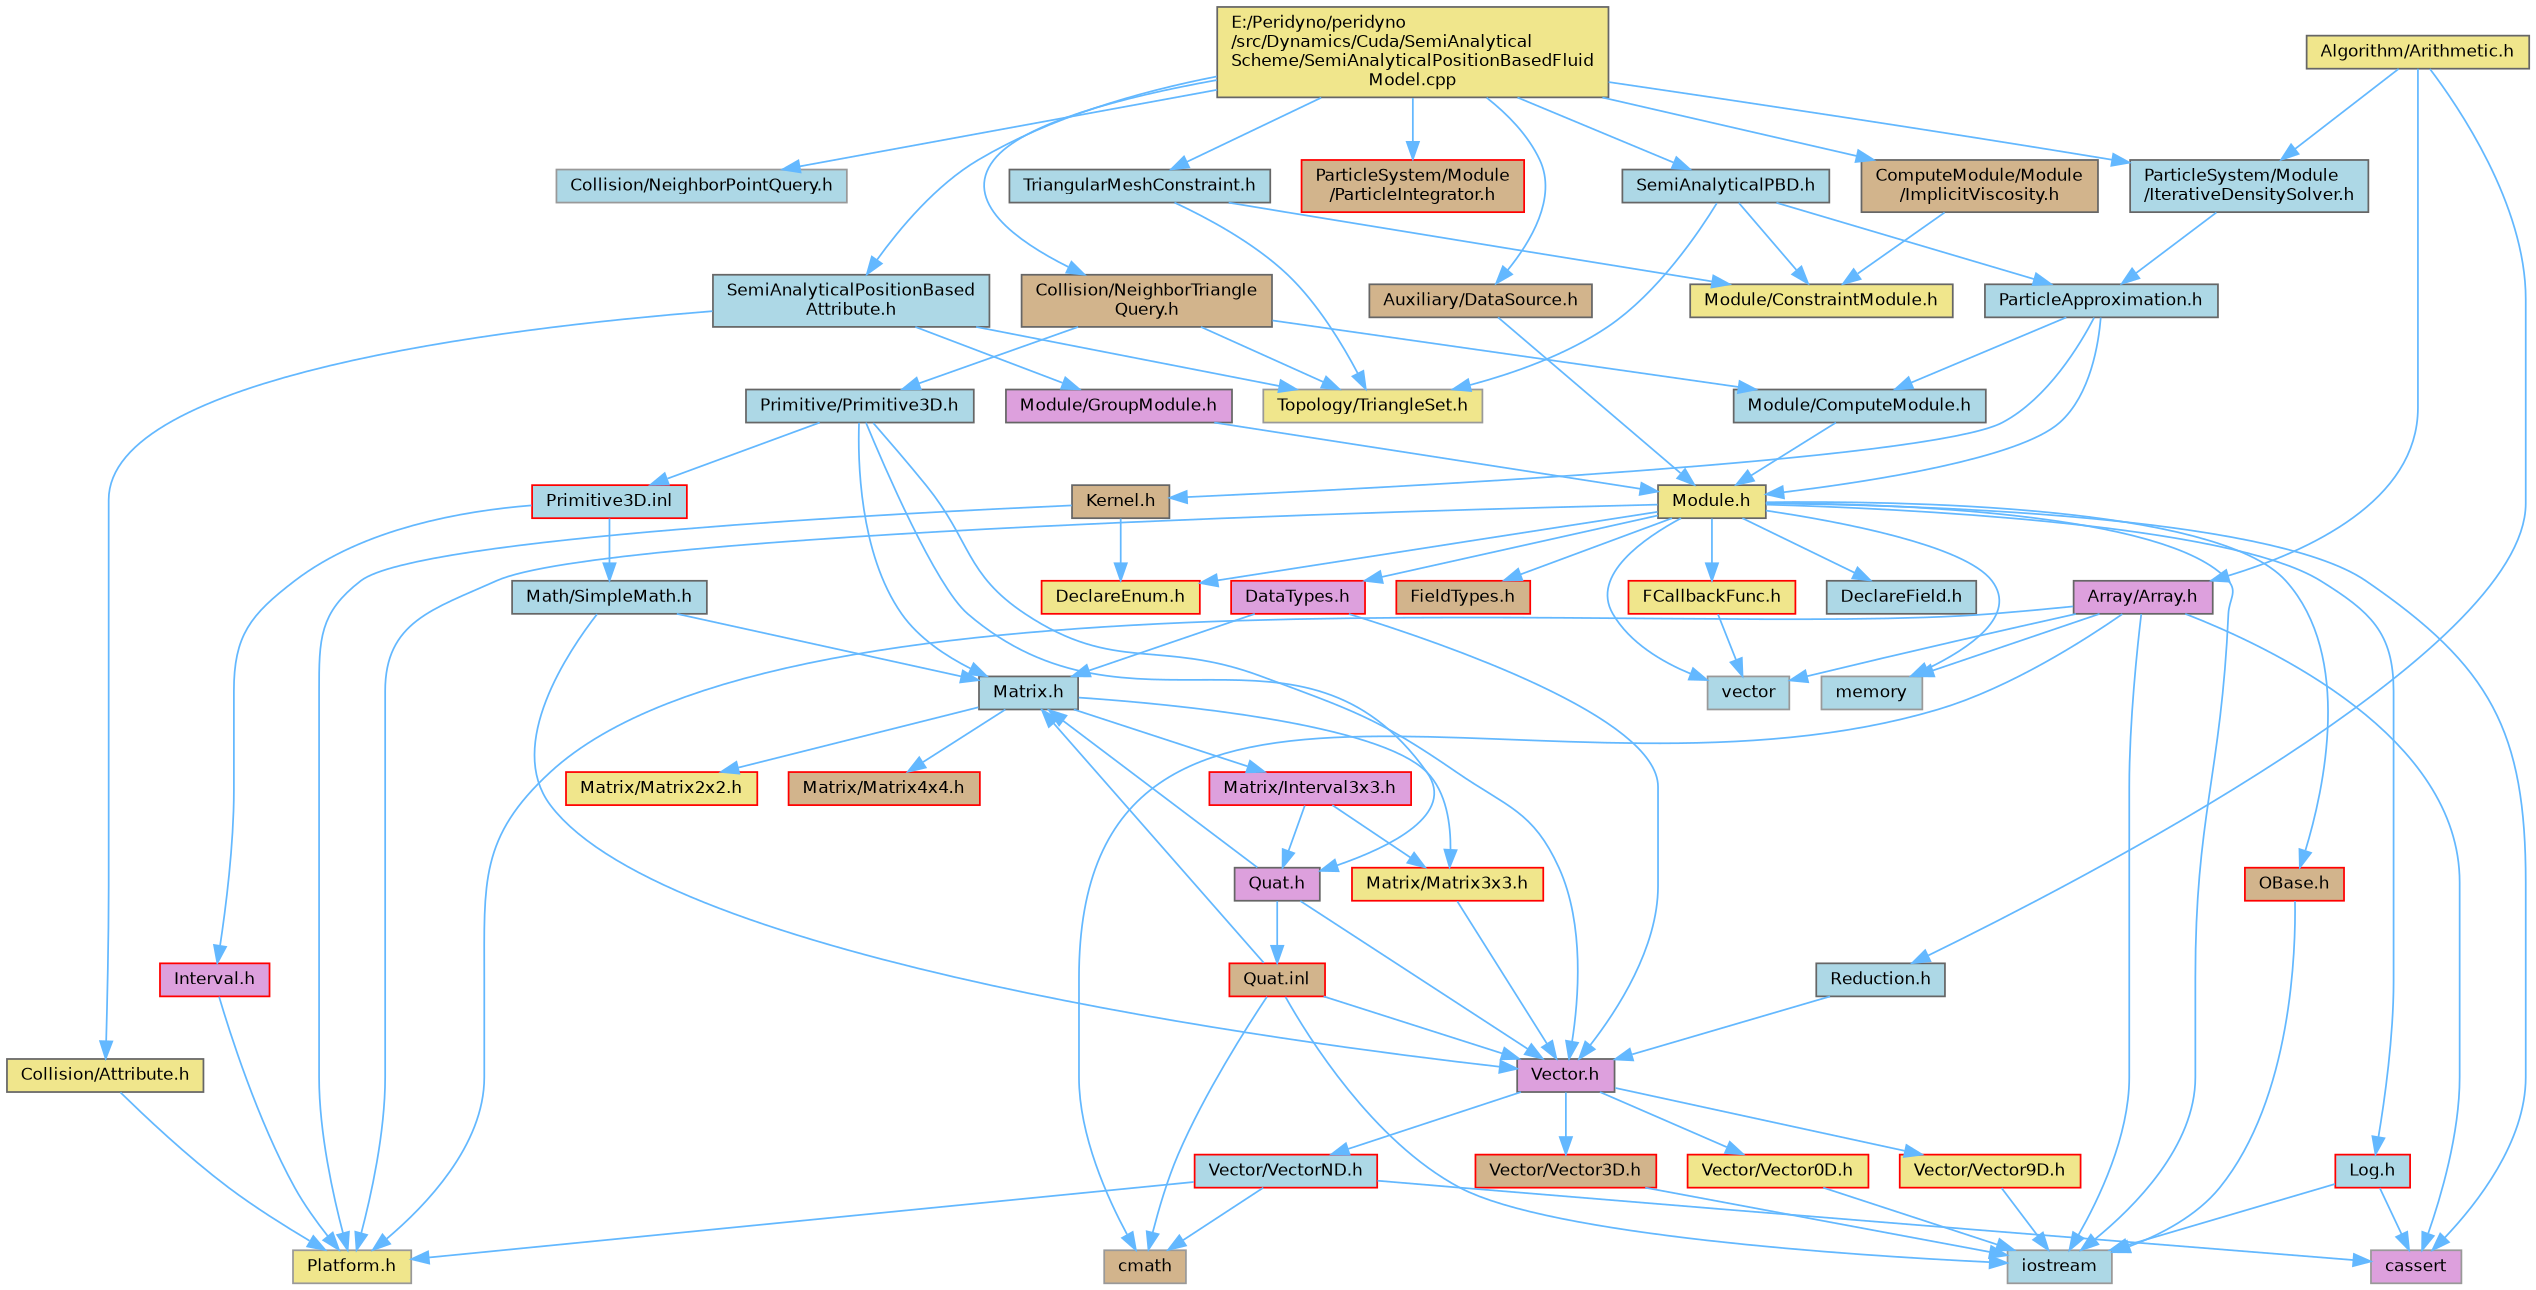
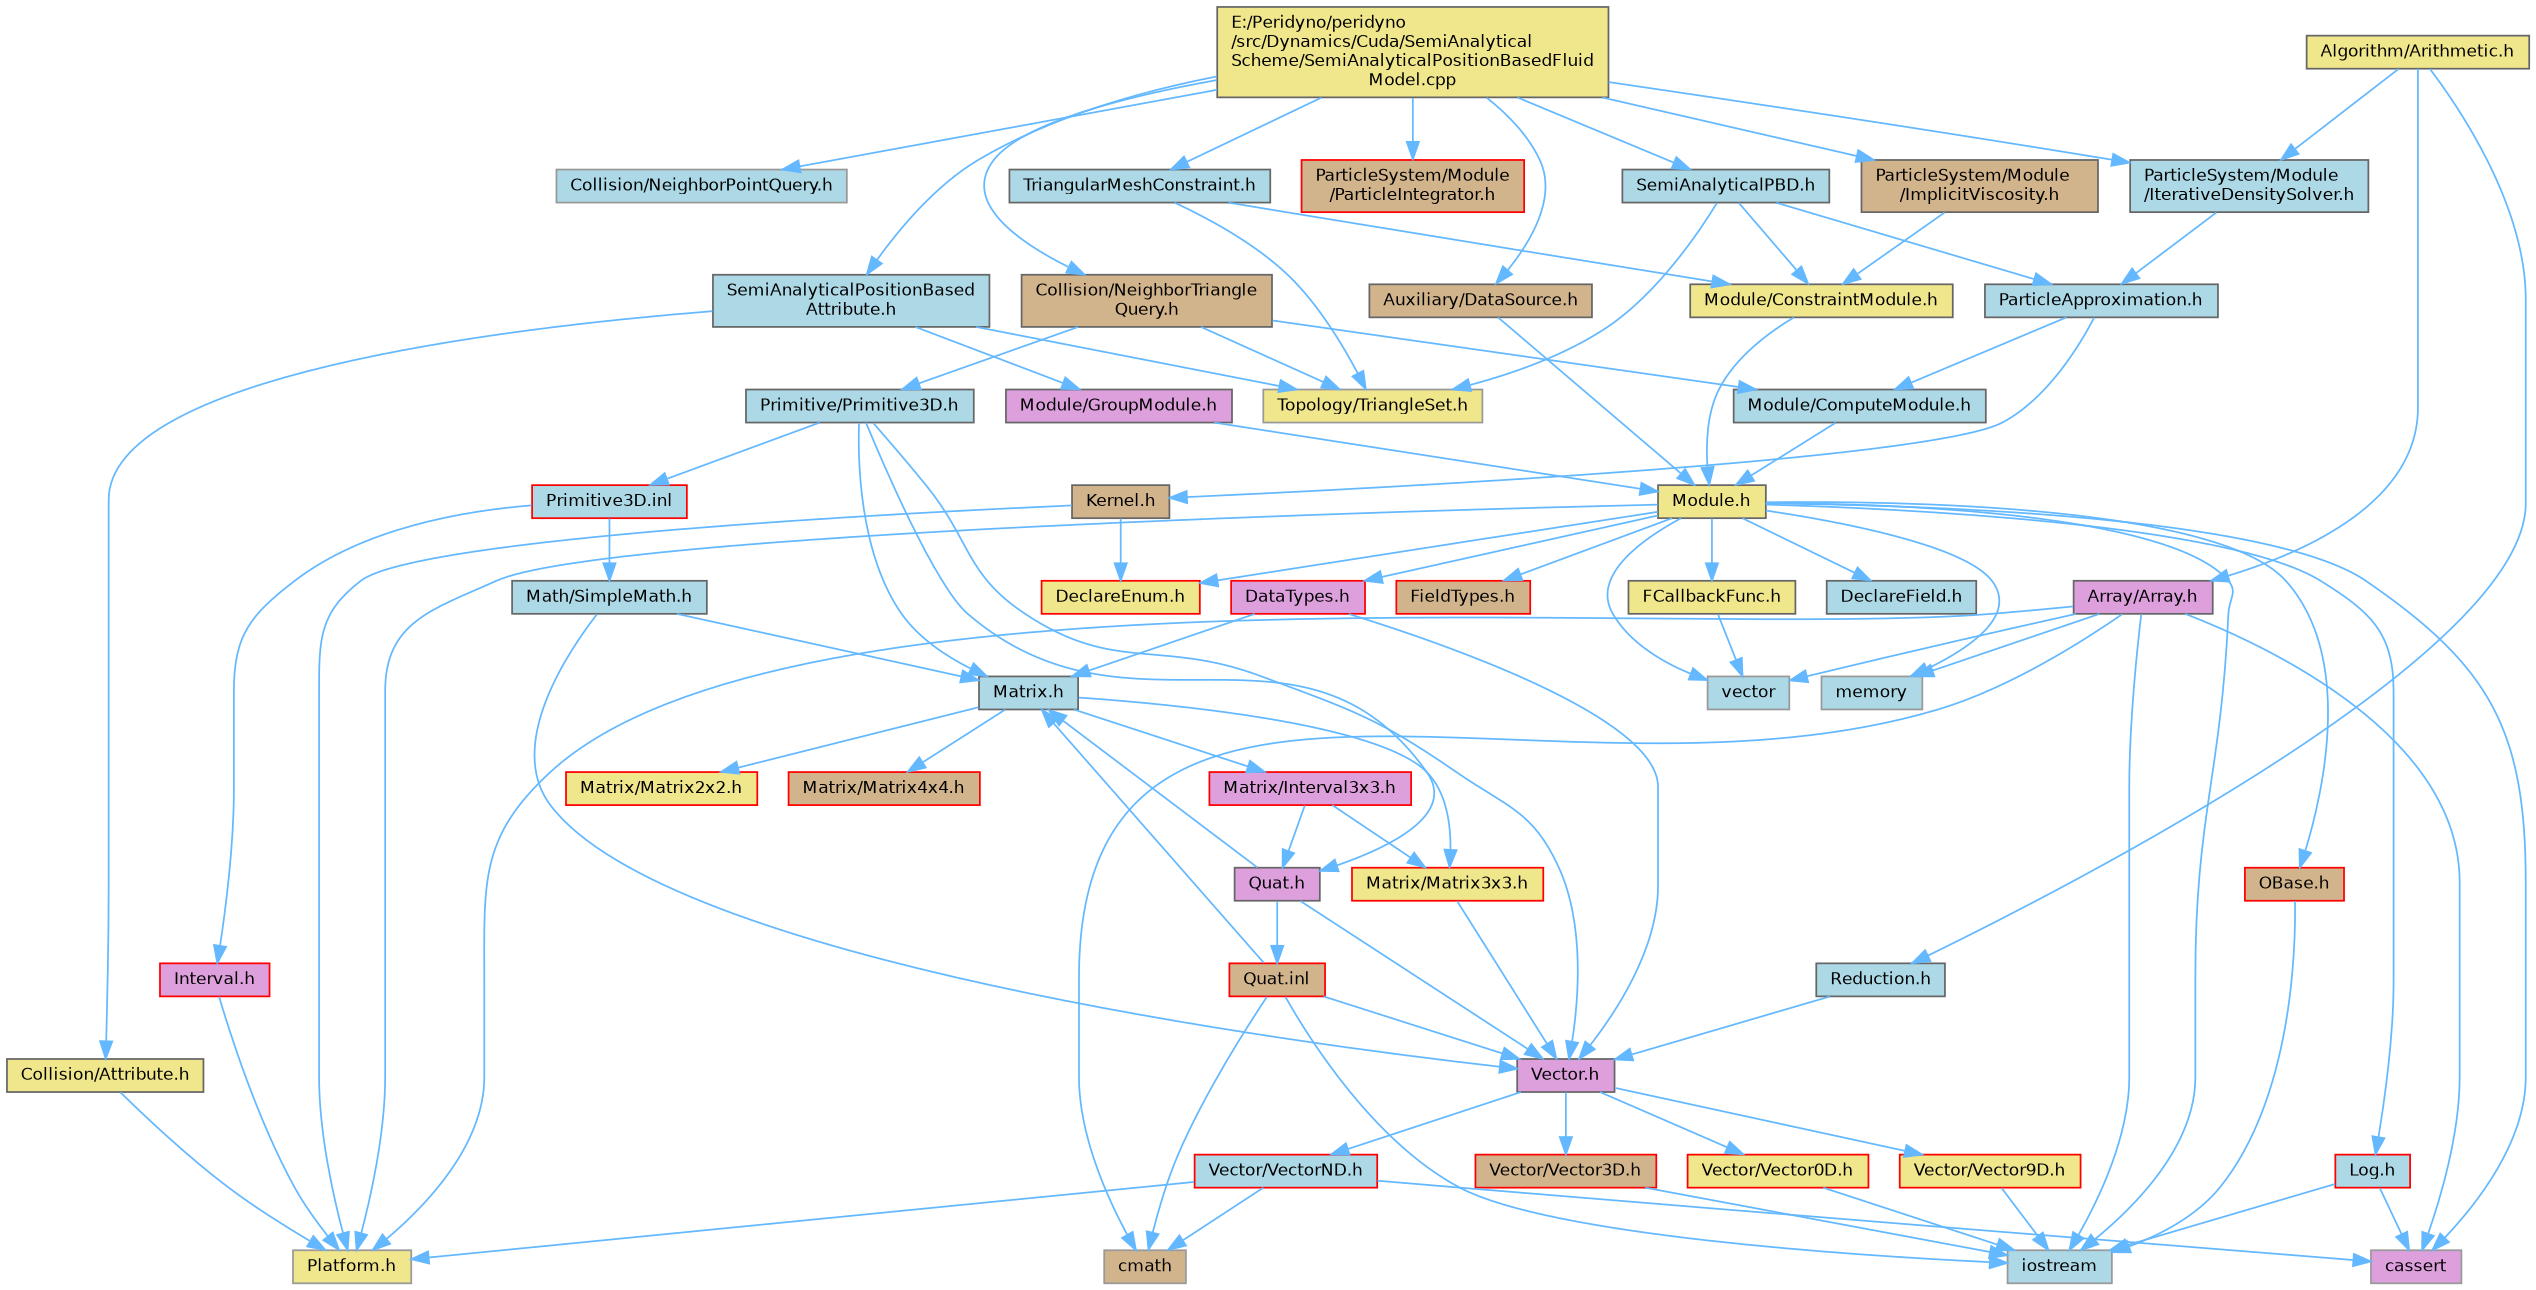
node "ComputeModule/Module /ImplicitViscosity.h": label "ComputeModule/Module /ImplicitViscosity.h" -> "ParticleSystem/Module /ImplicitViscosity.h"
edge "ParticleApproximation.h" -> "Module.h": now "Module/ConstraintModule.h" -> "Module.h"
node "FCallbackFunc.h": color red -> grey40
